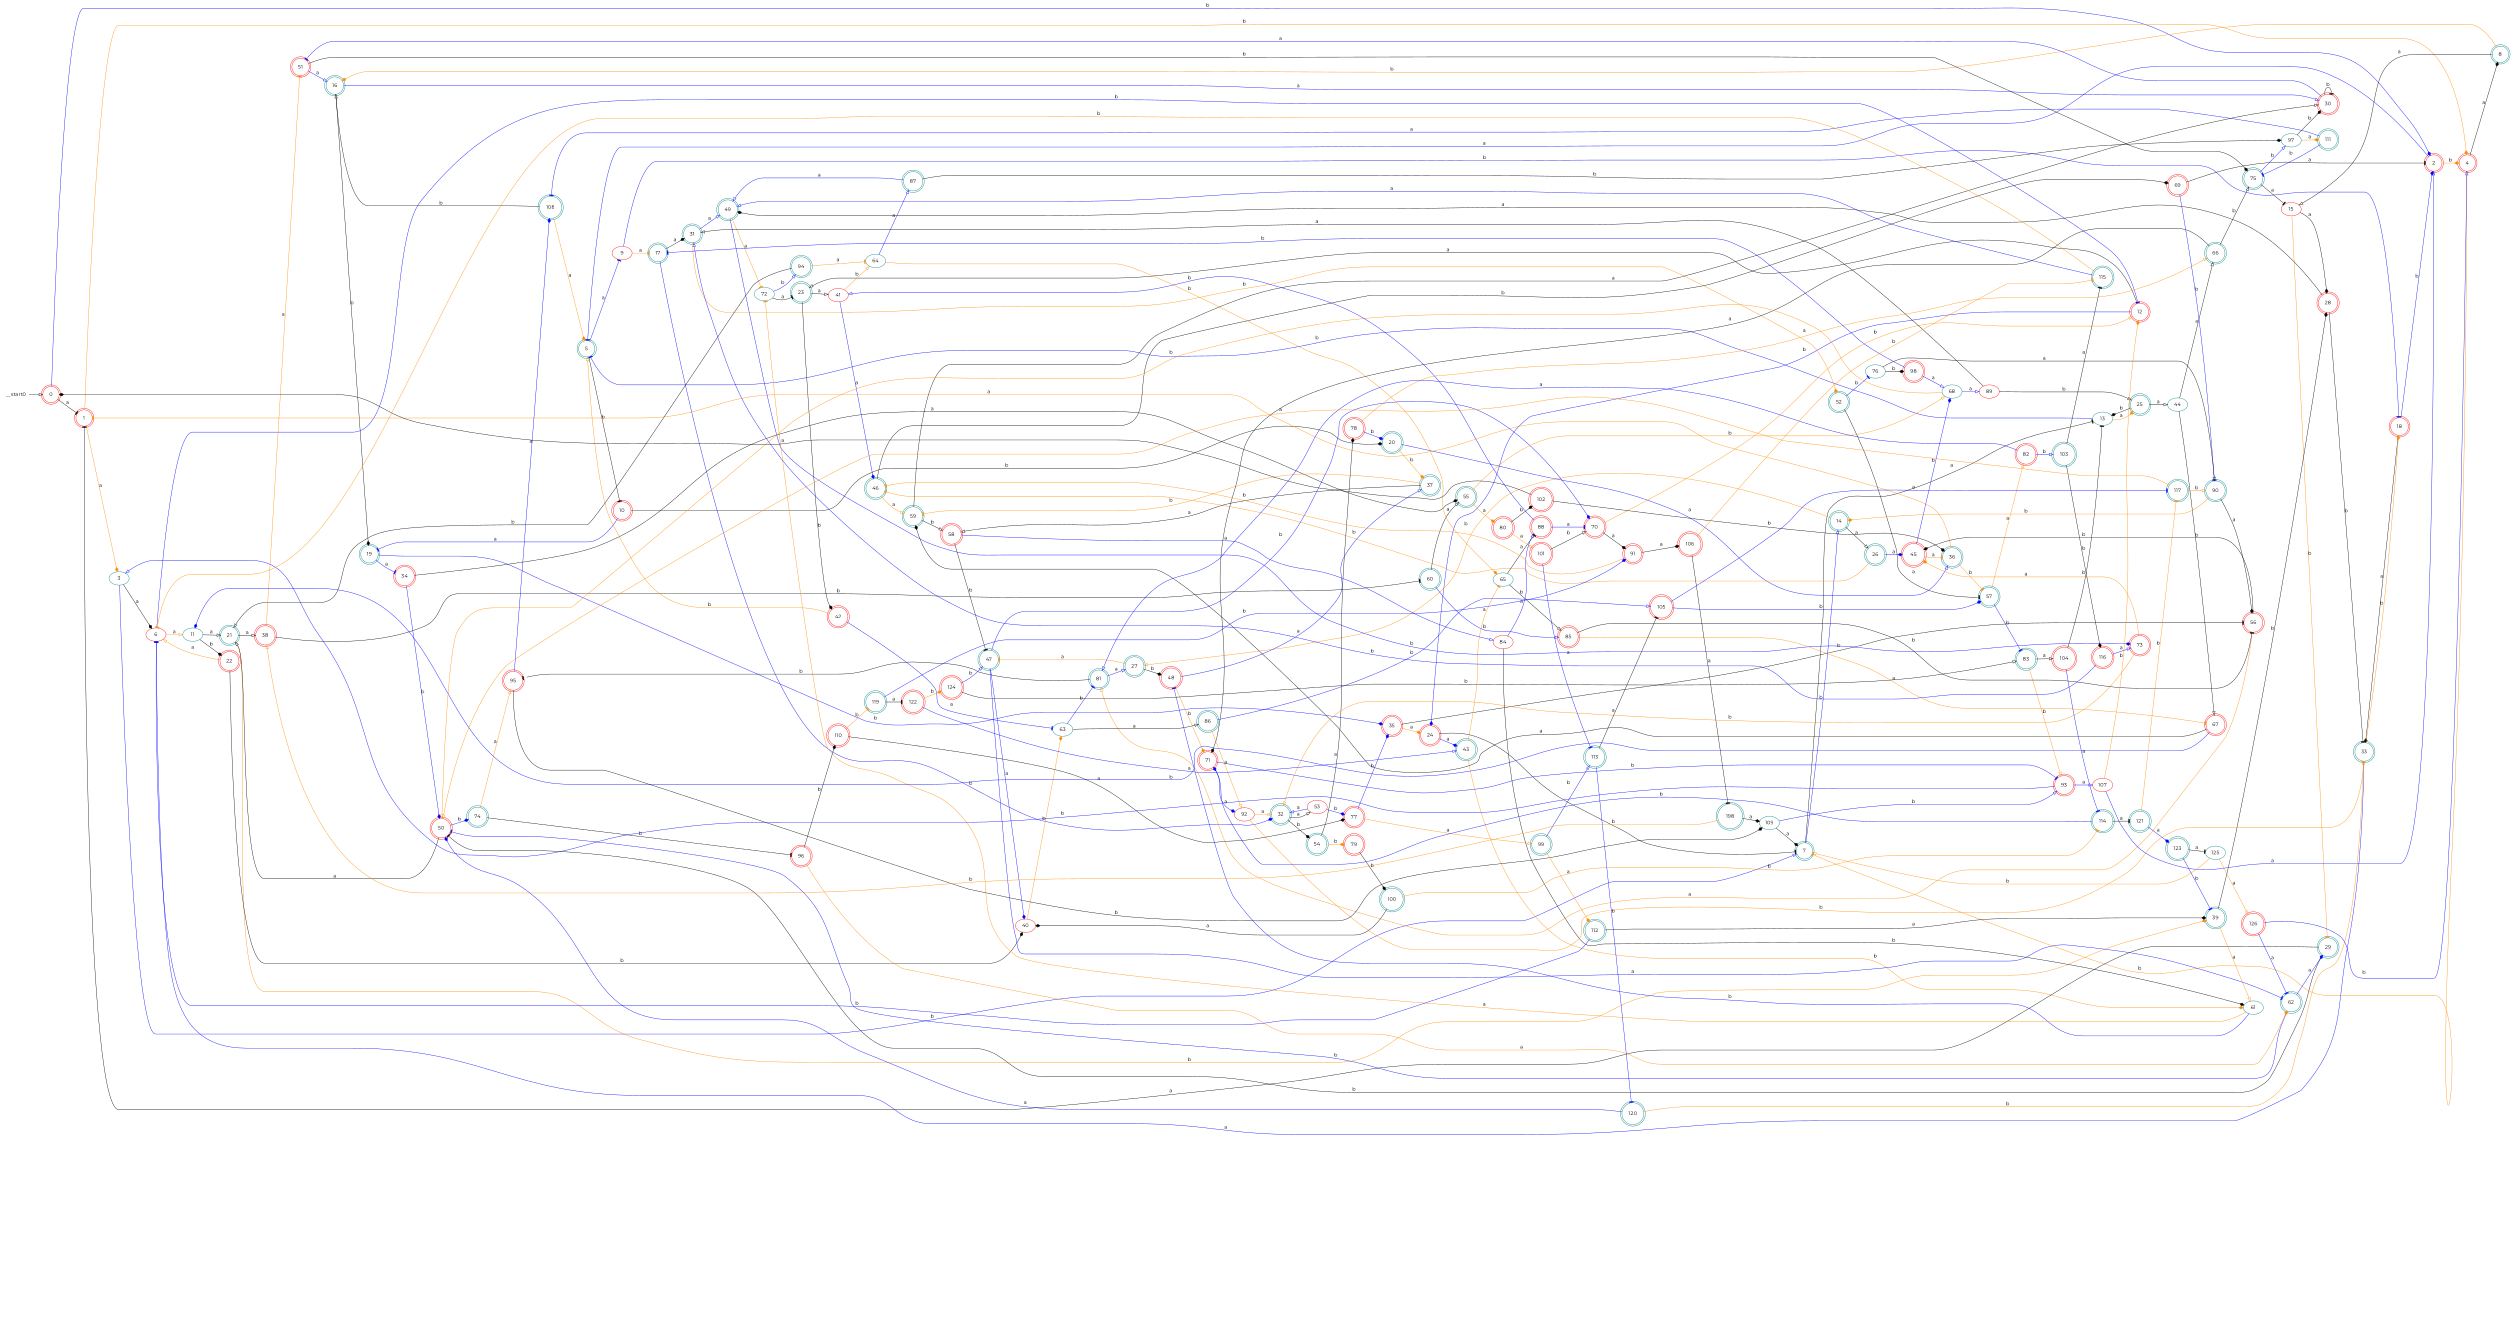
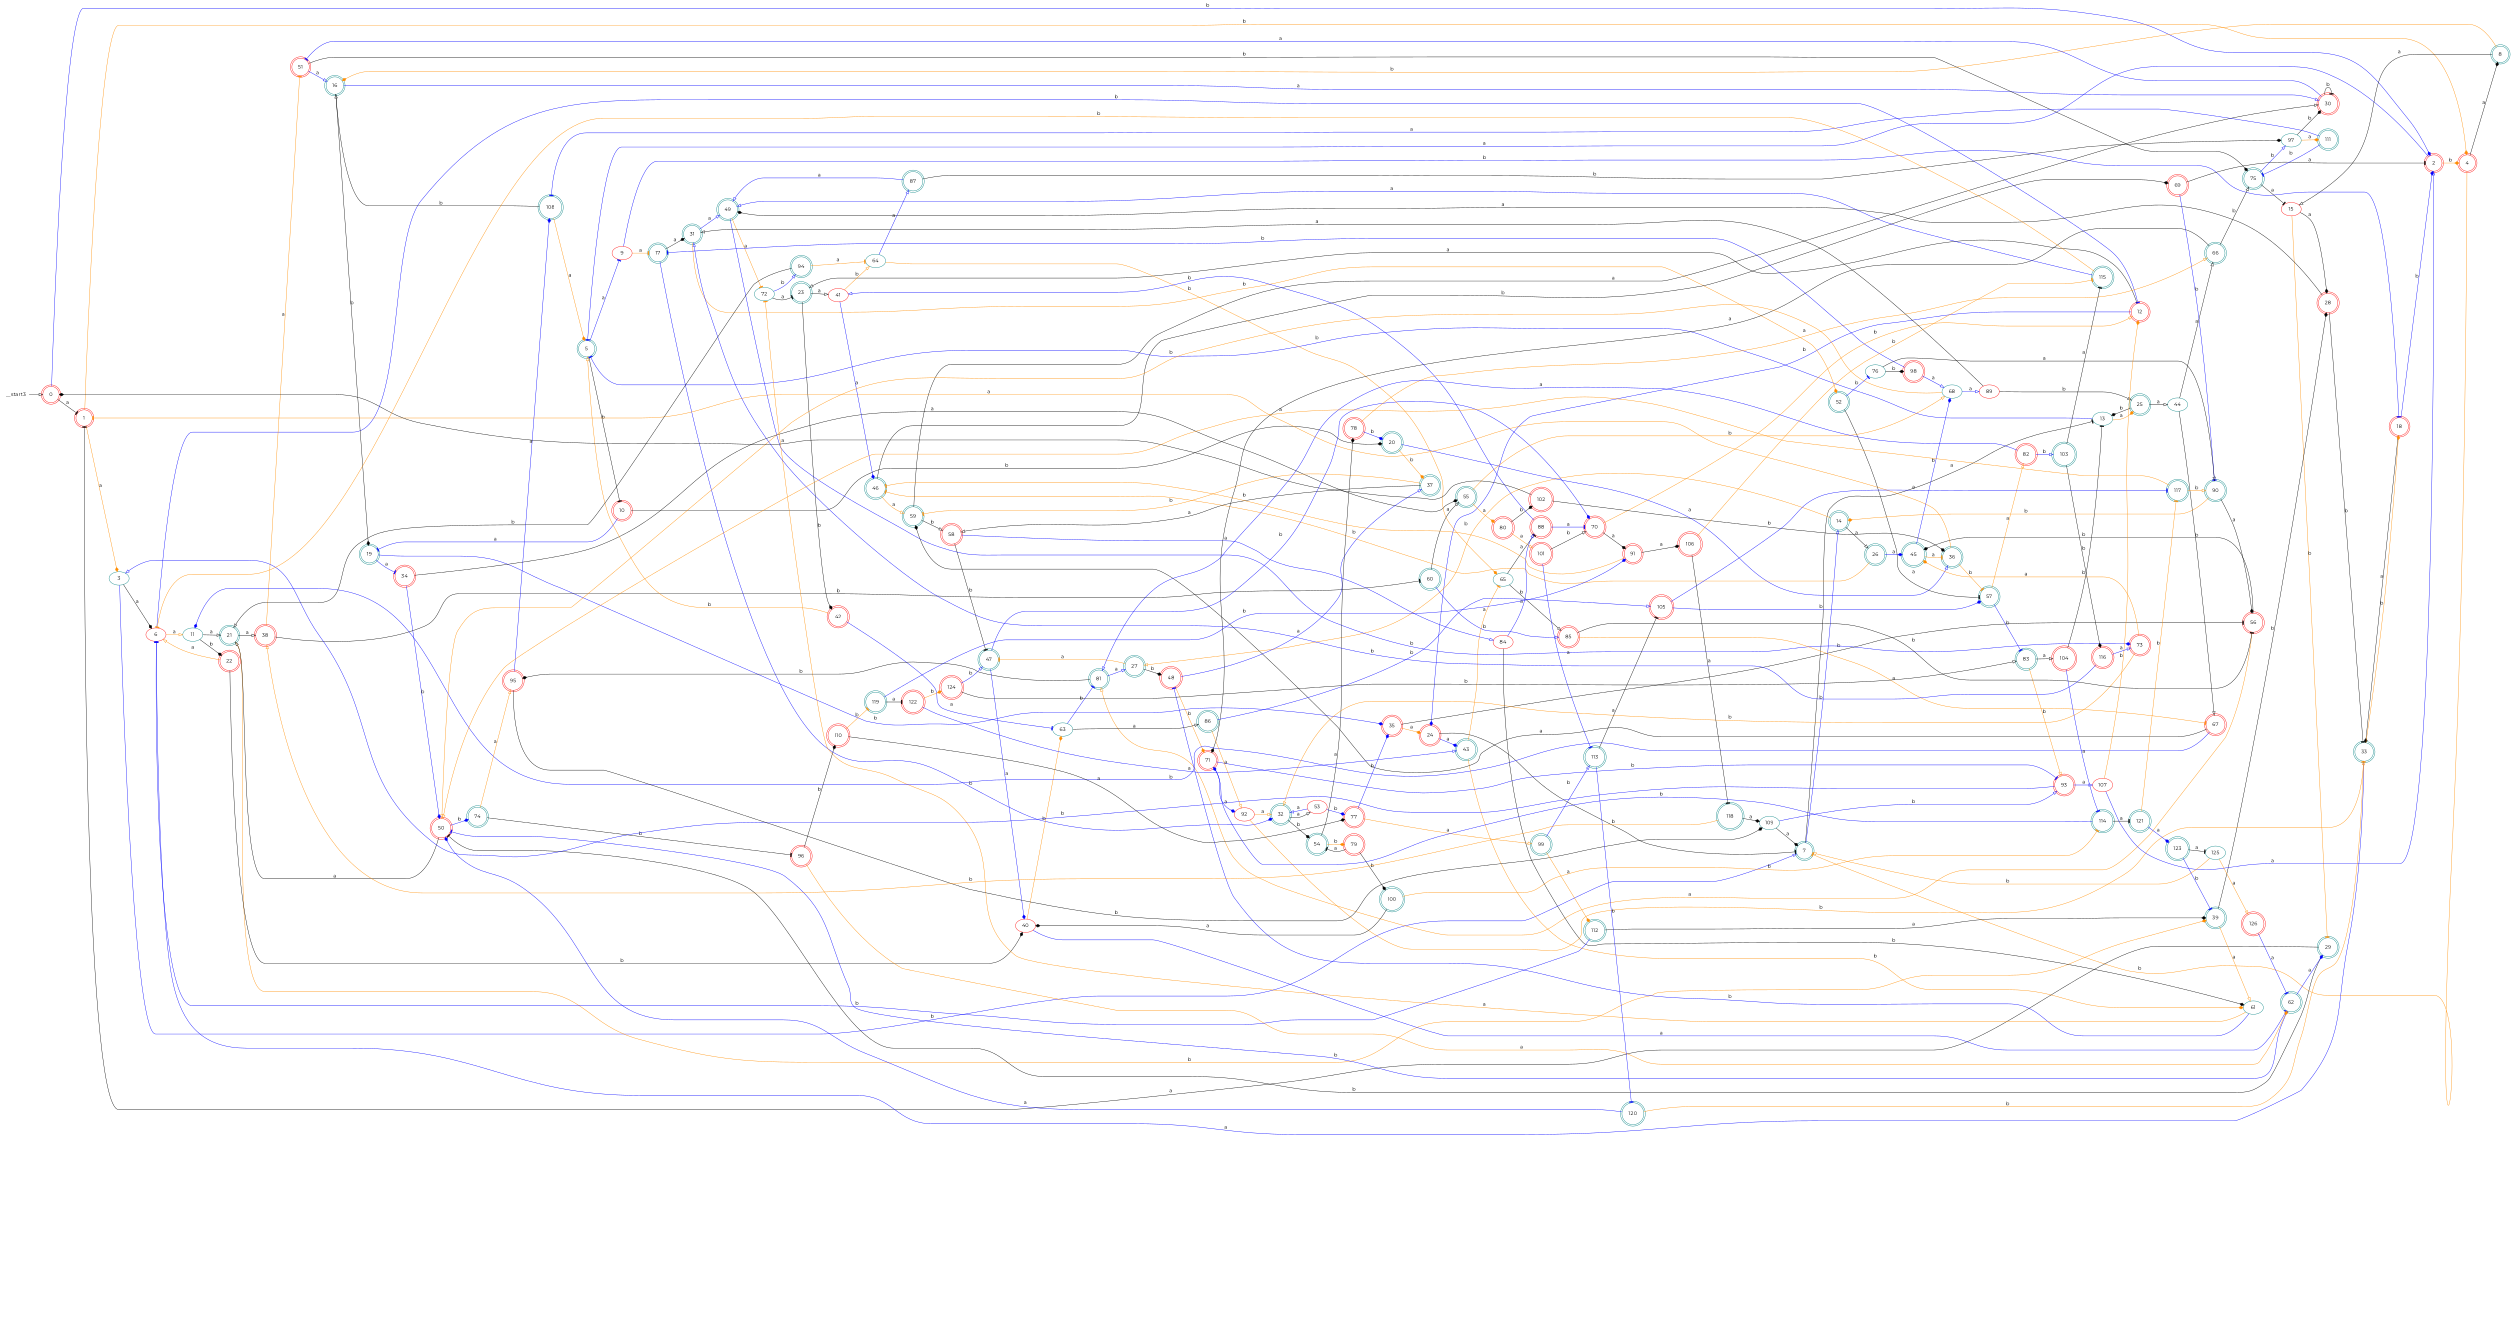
node "__start0": label "__start0" -> "__start3"
node "45": color red -> teal
edge "81" -> "95": arrowhead tee -> diamond
edge "126" -> "4": removed, label "b"
node "198": label "198" -> "118"
edge "79" -> "54": added, label "a"
edge "47" -> "62": now "40" -> "62"
